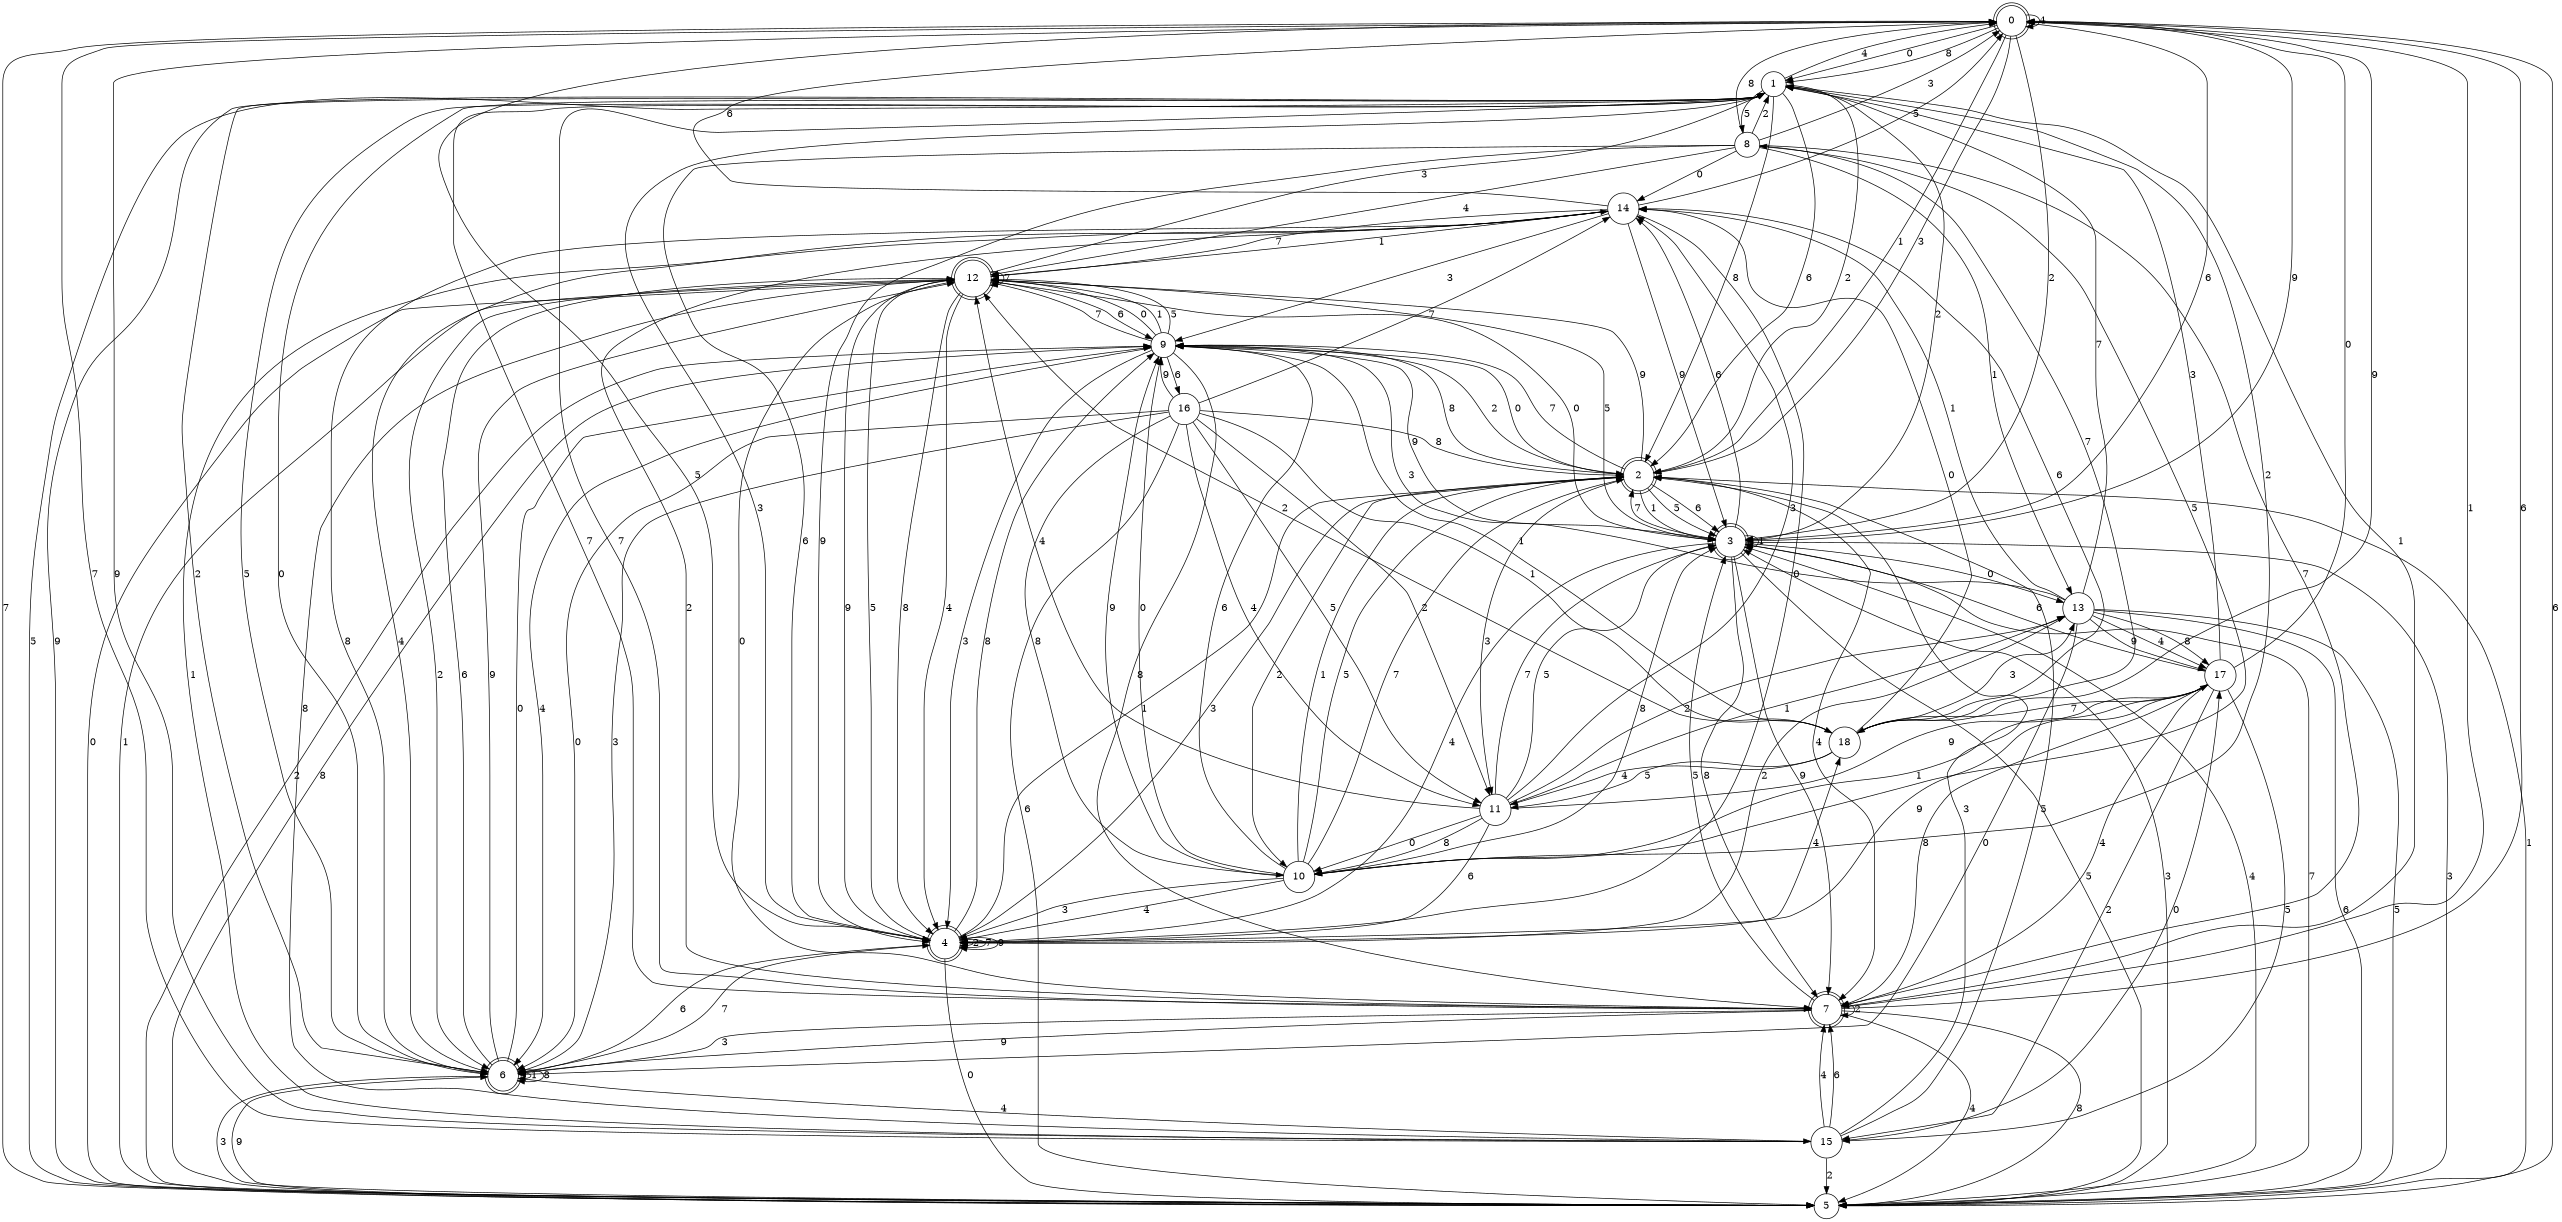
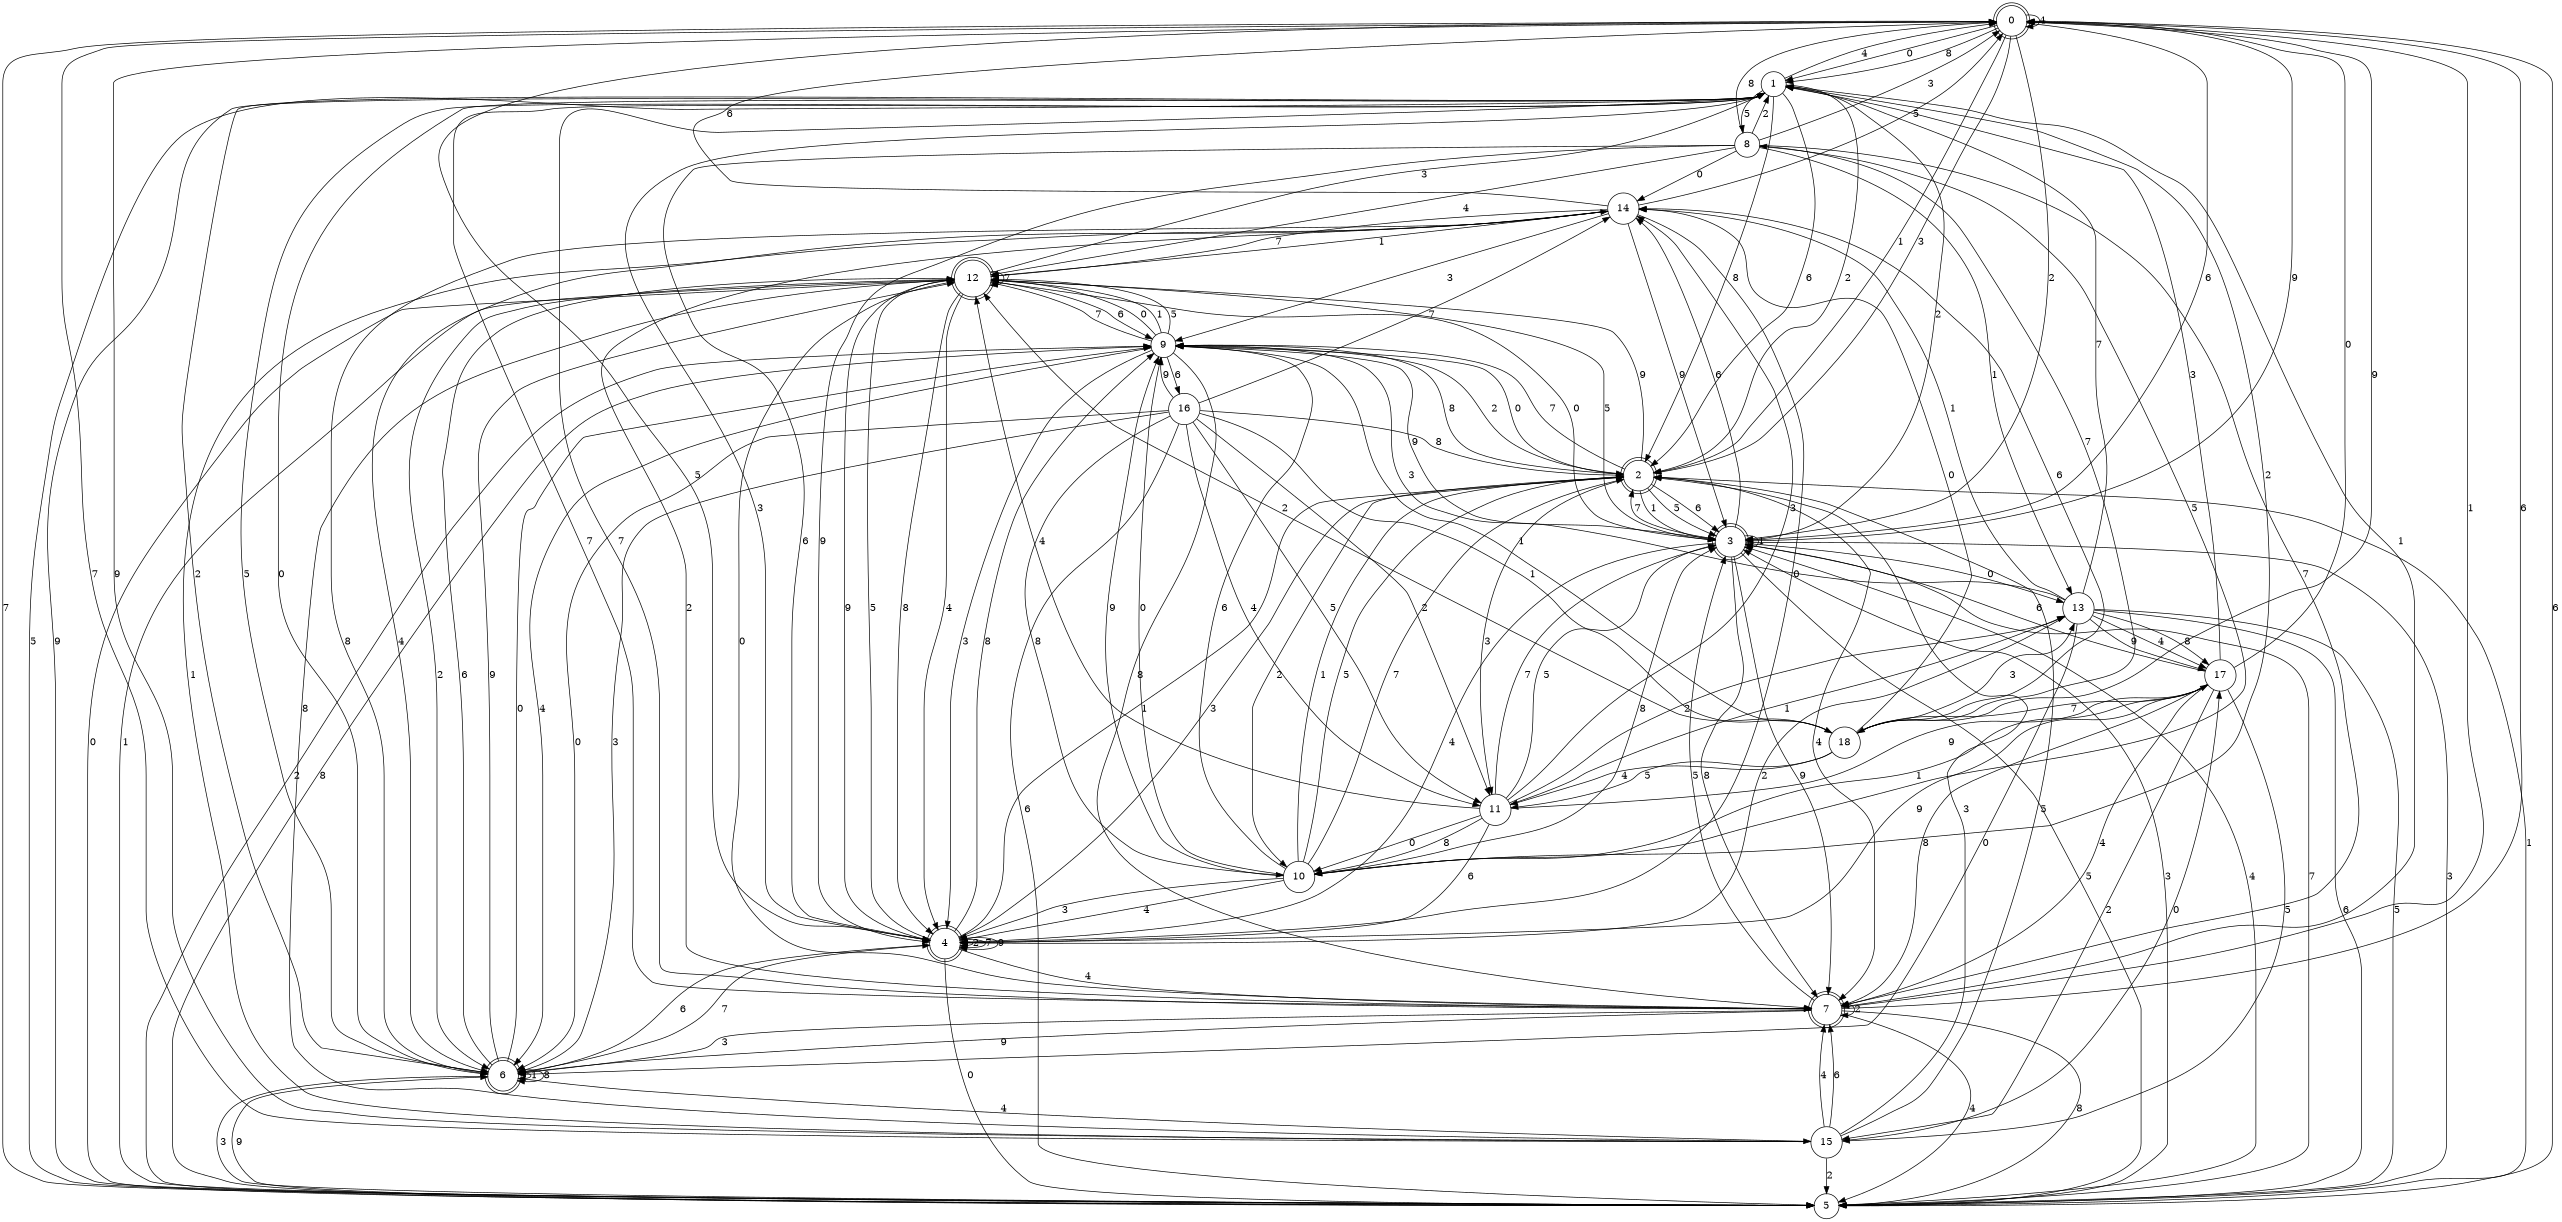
edge "4" -> "18": now "4" -> "7"
